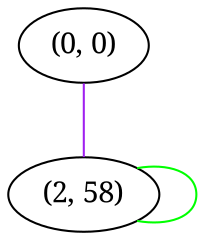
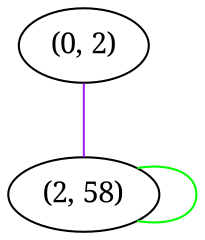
node "(0, 0)": label "(0, 0)" -> "(0, 2)"
